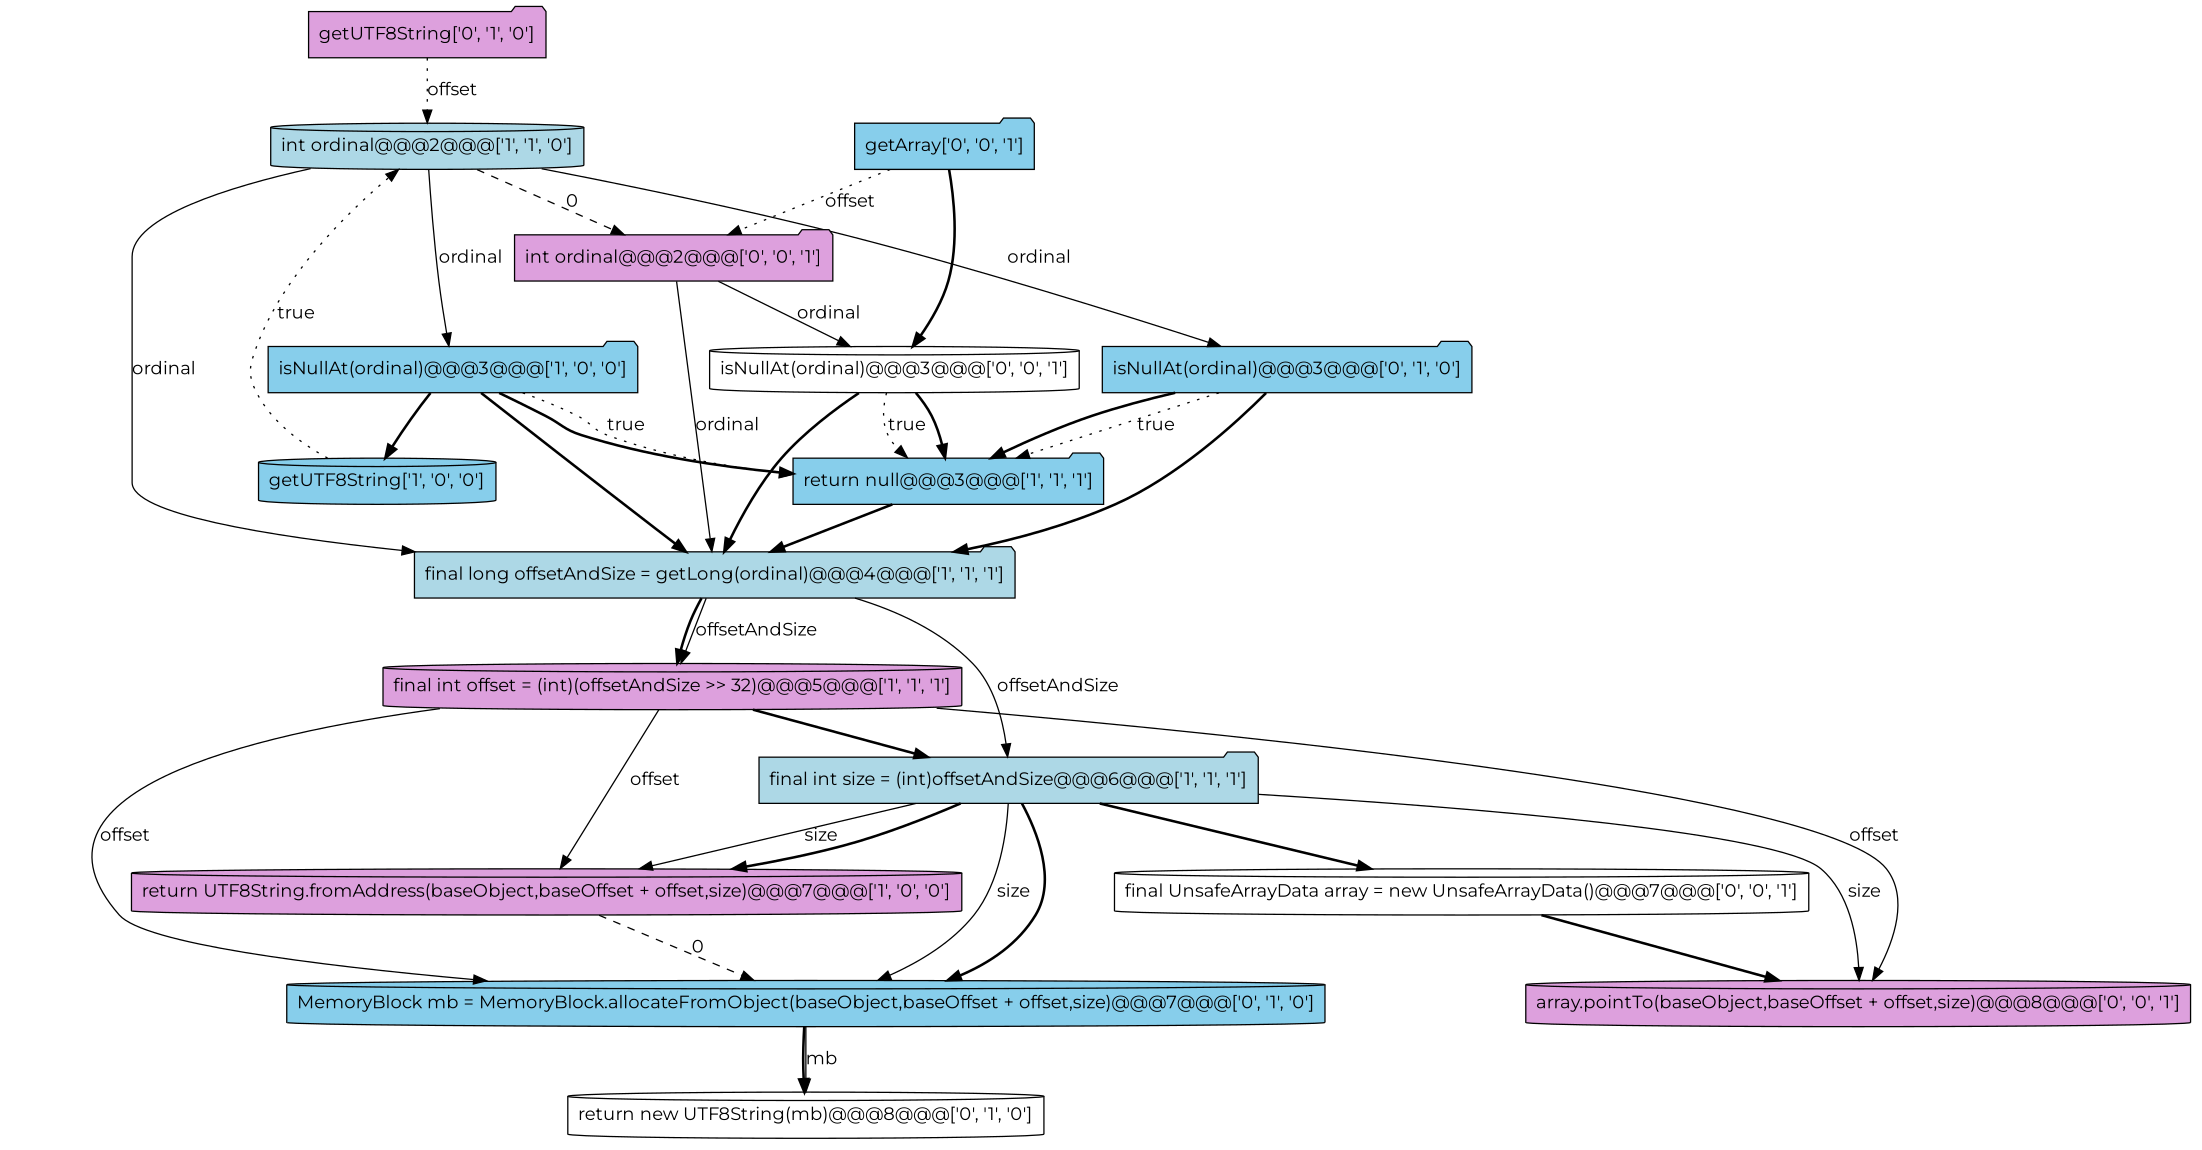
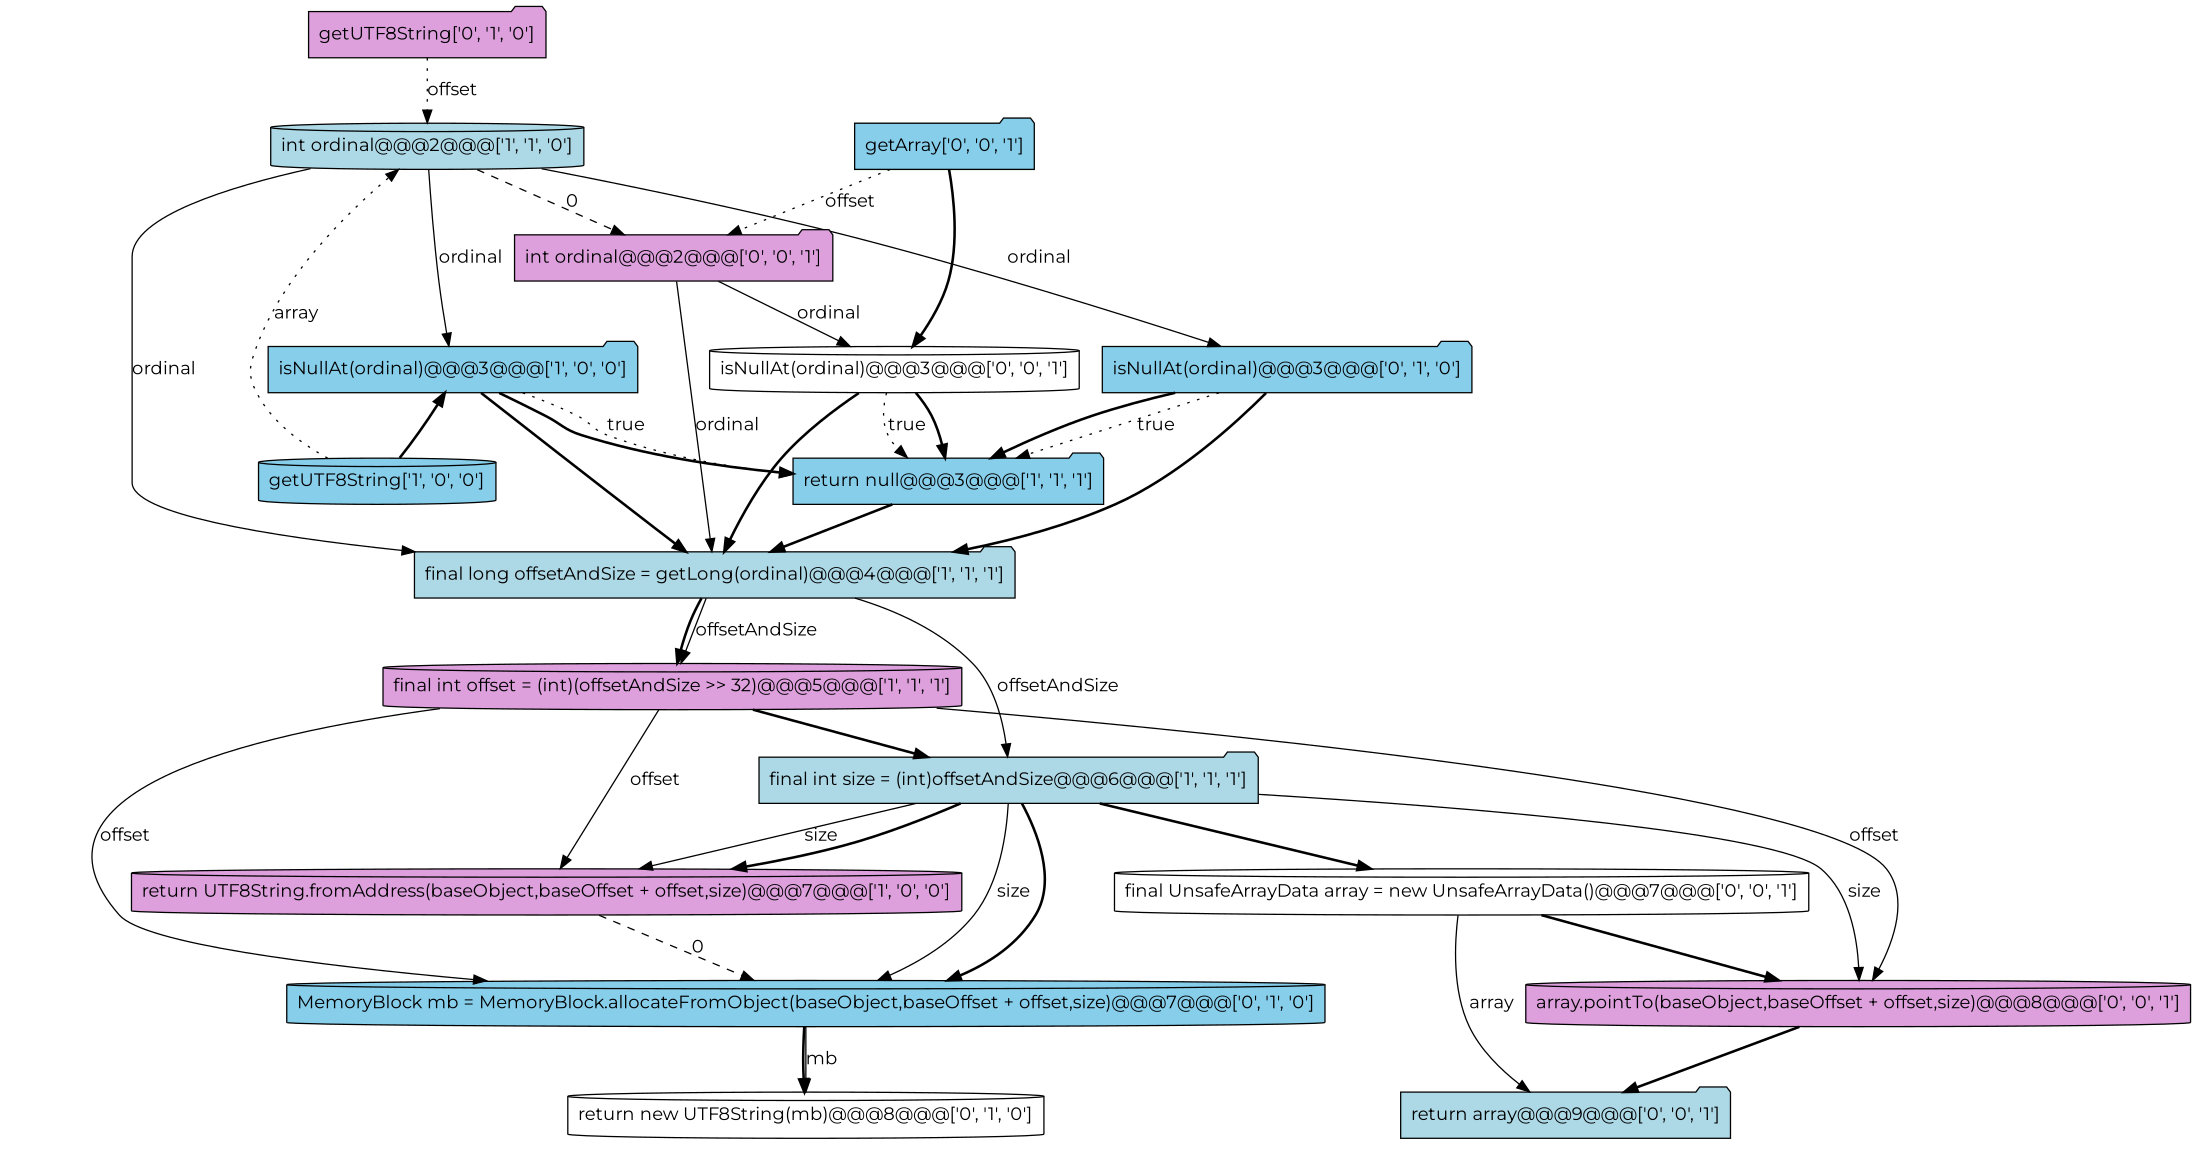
edge "getUTF8String['1', '0', '0']" -> "int ordinal@@@2@@@['1', '1', '0']": label "true" -> "array"
edge "isNullAt(ordinal)@@@3@@@['1', '0', '0']" -> "getUTF8String['1', '0', '0']": reversed
node "return array@@@9@@@['0', '0', '1']": added
